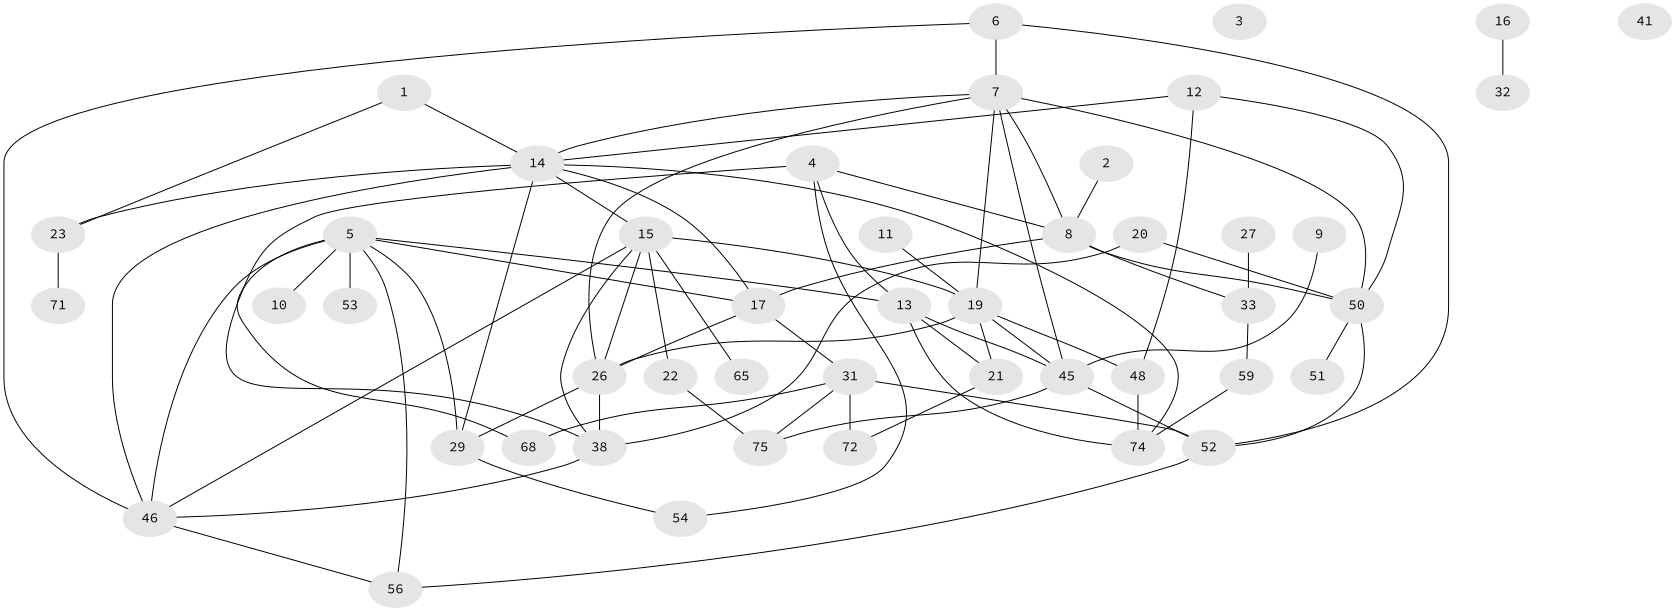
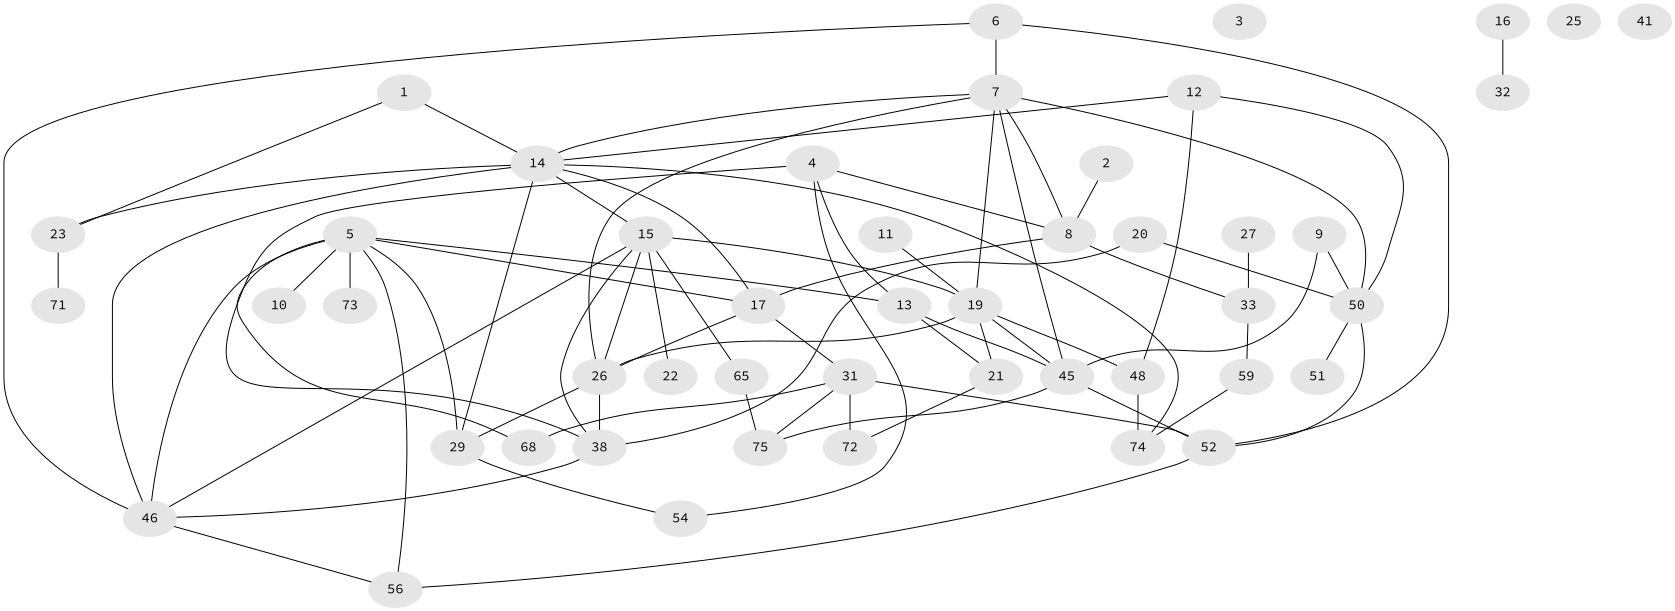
node "25": added
edge "8" -- "50": now "9" -- "50"
node "53": label "53" -> "73"
edge "22" -- "75": now "65" -- "75"
edge "13" -- "74": removed
